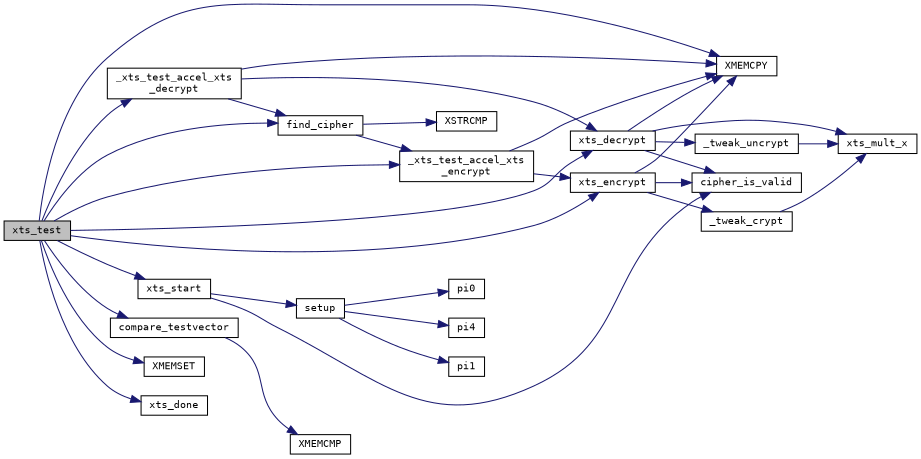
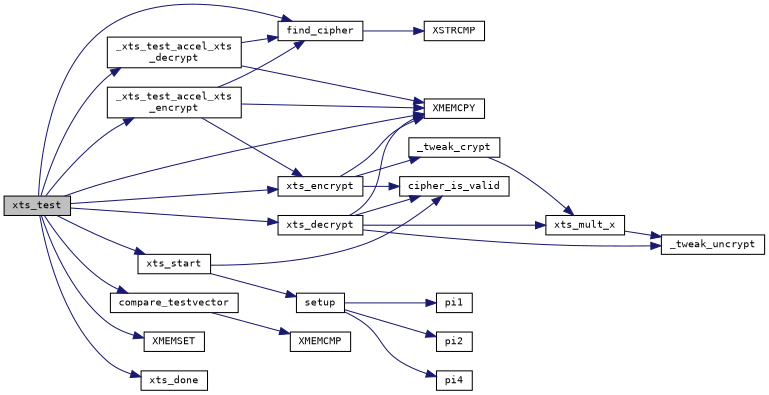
edge "_xts_test_accel_xts _decrypt" -> "xts_decrypt": removed
edge "find_cipher" -> "_xts_test_accel_xts _encrypt": reversed
edge "_tweak_uncrypt" -> "xts_mult_x": reversed
node "pi0": label "pi0" -> "pi2"
